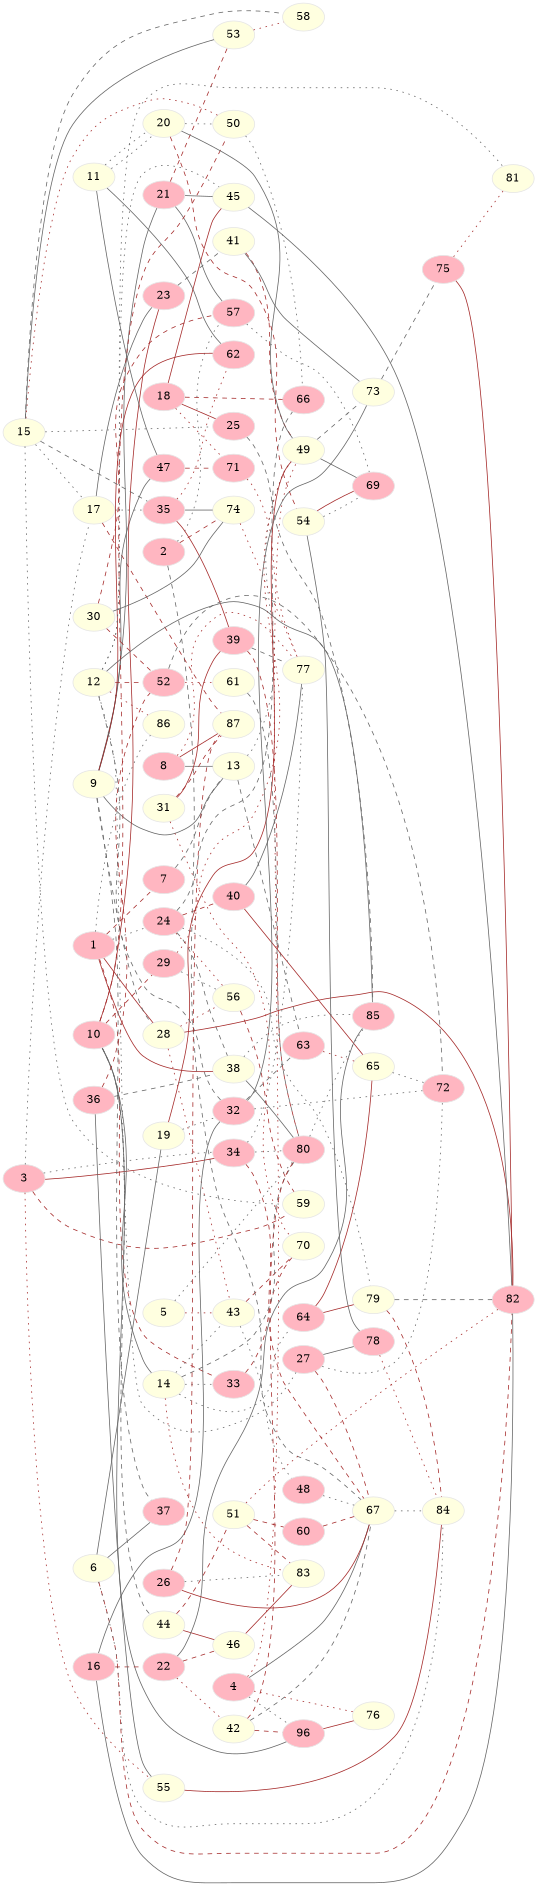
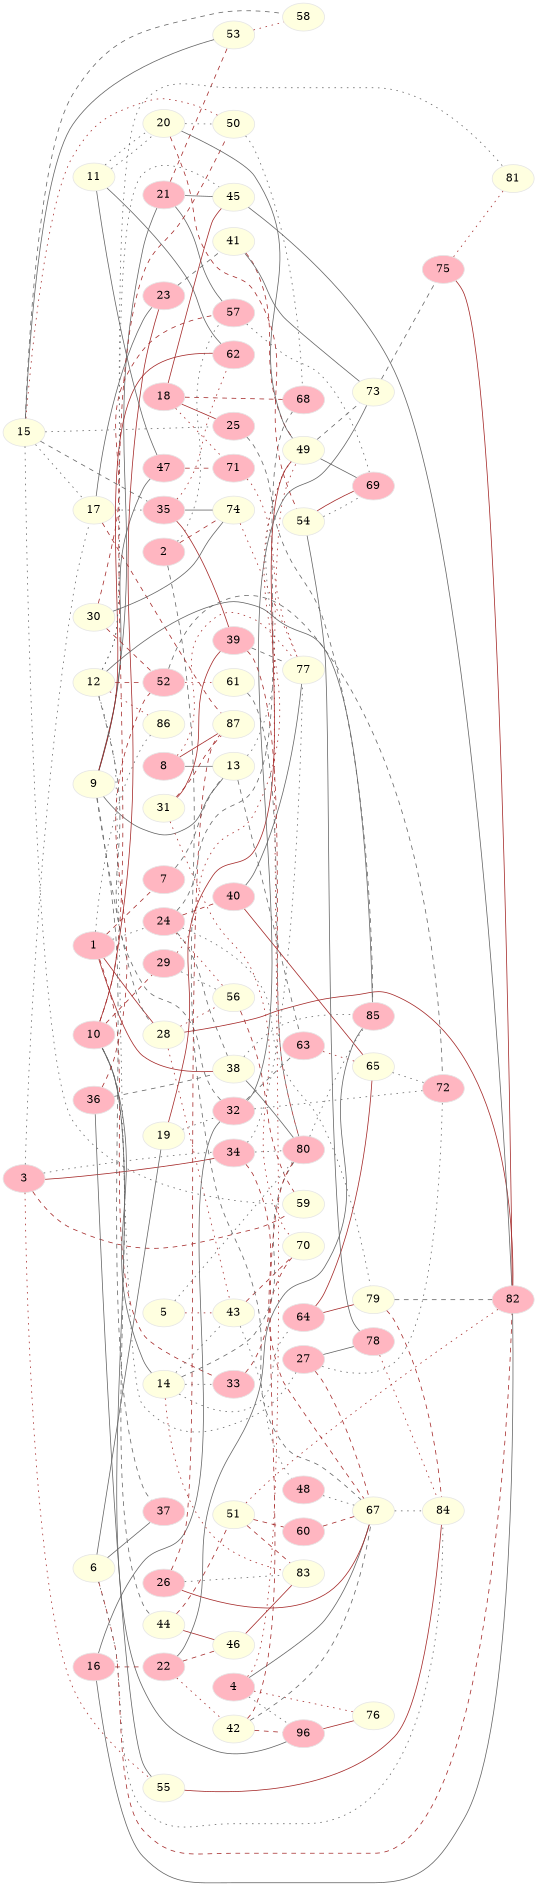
node "66": label "66" -> "68"
